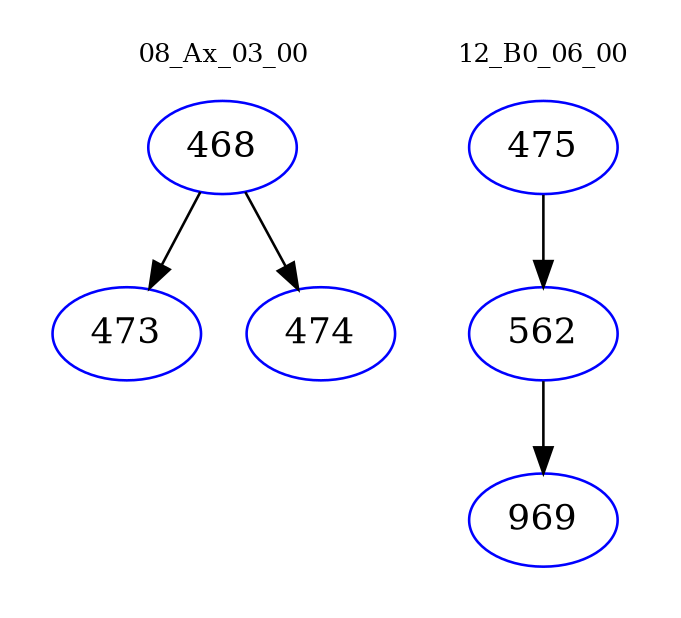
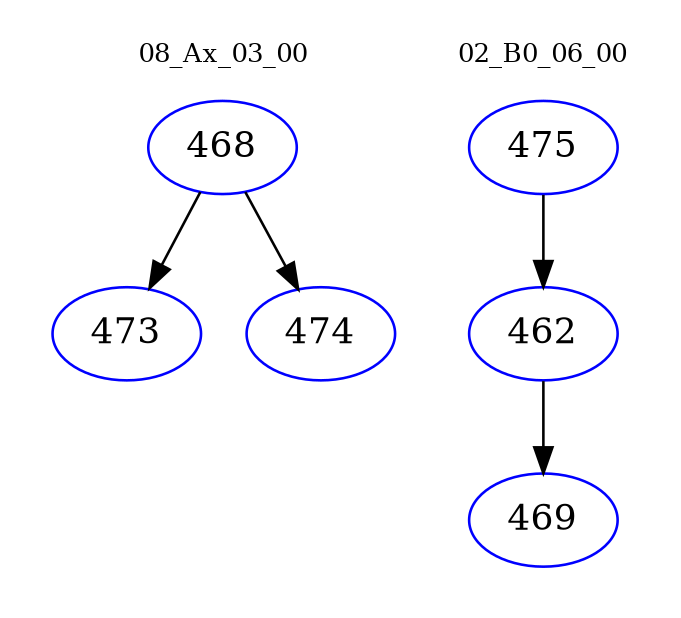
cluster "12_B0_06_00": label "12_B0_06_00" -> "02_B0_06_00"
node "562": label "562" -> "462"
node "969": label "969" -> "469"
